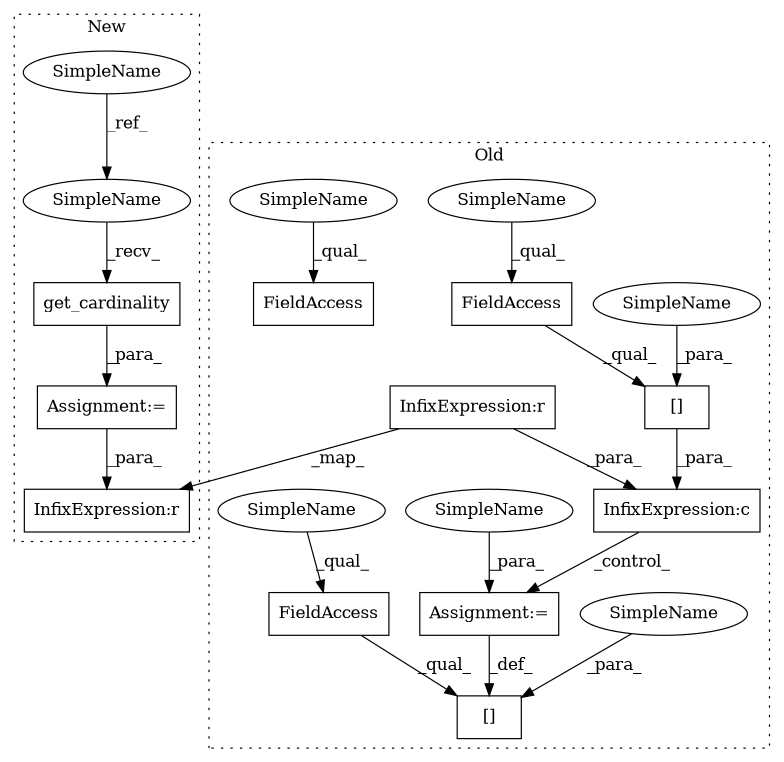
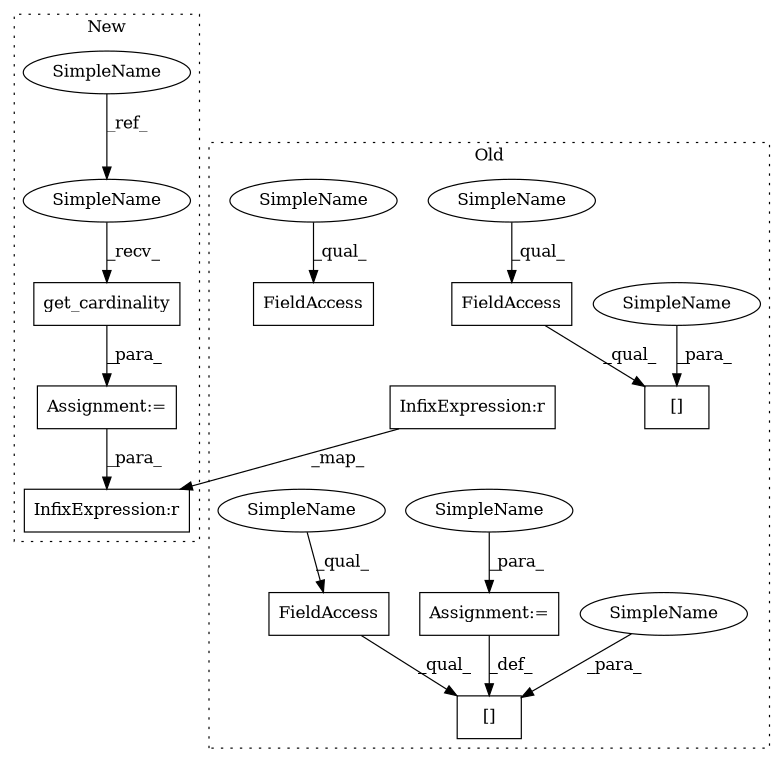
node "InfixExpression:c": removed
